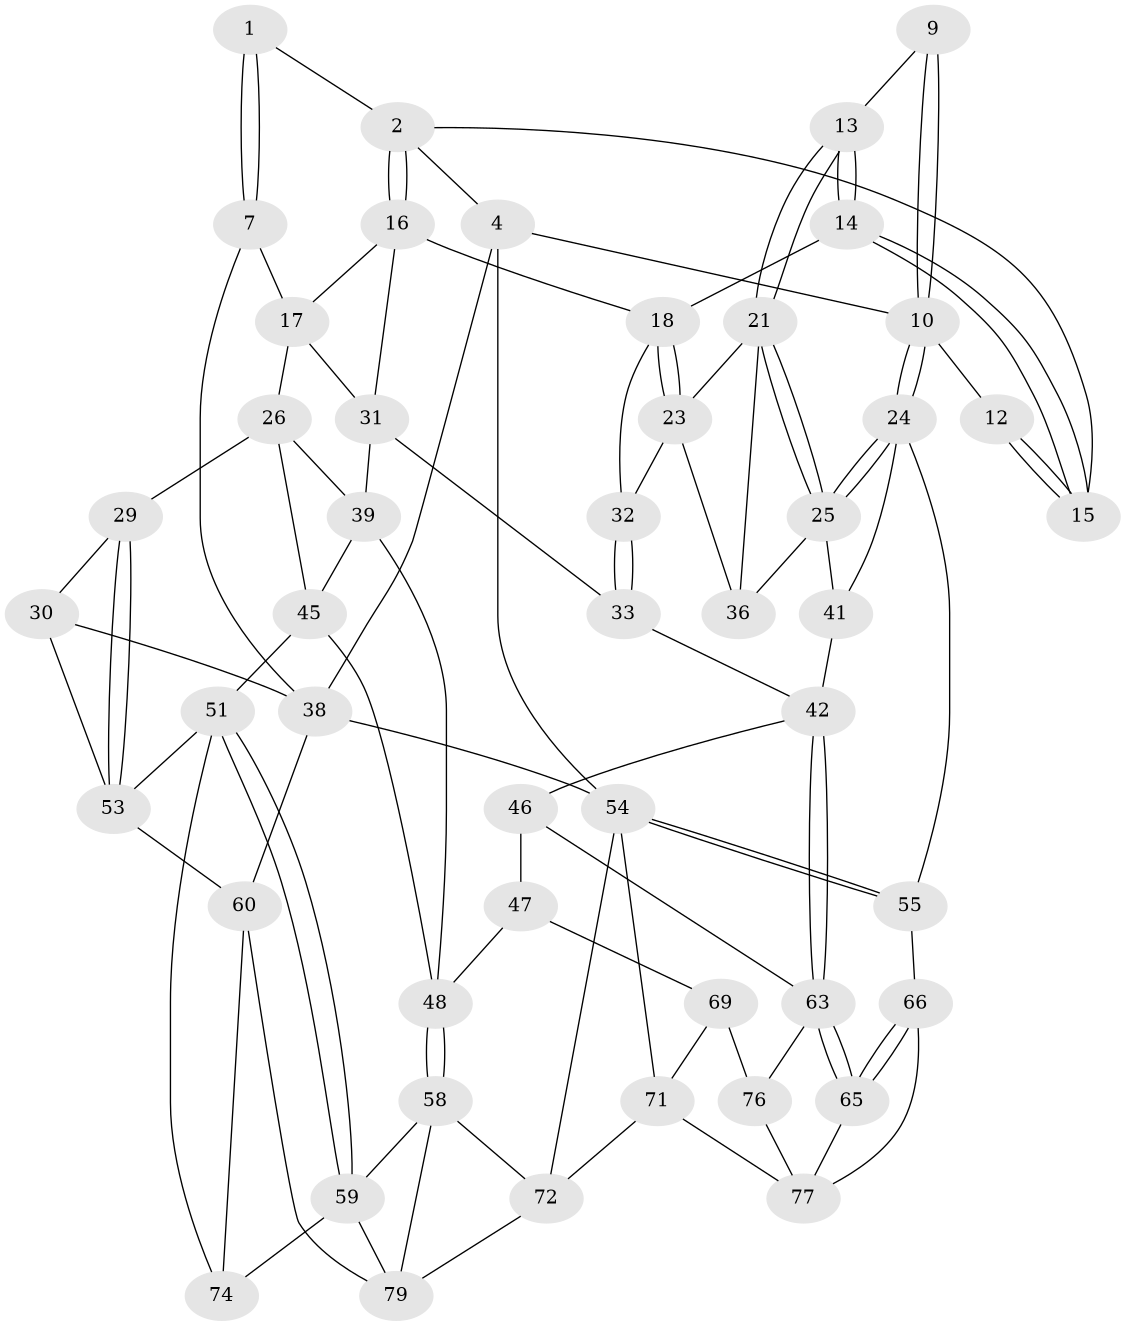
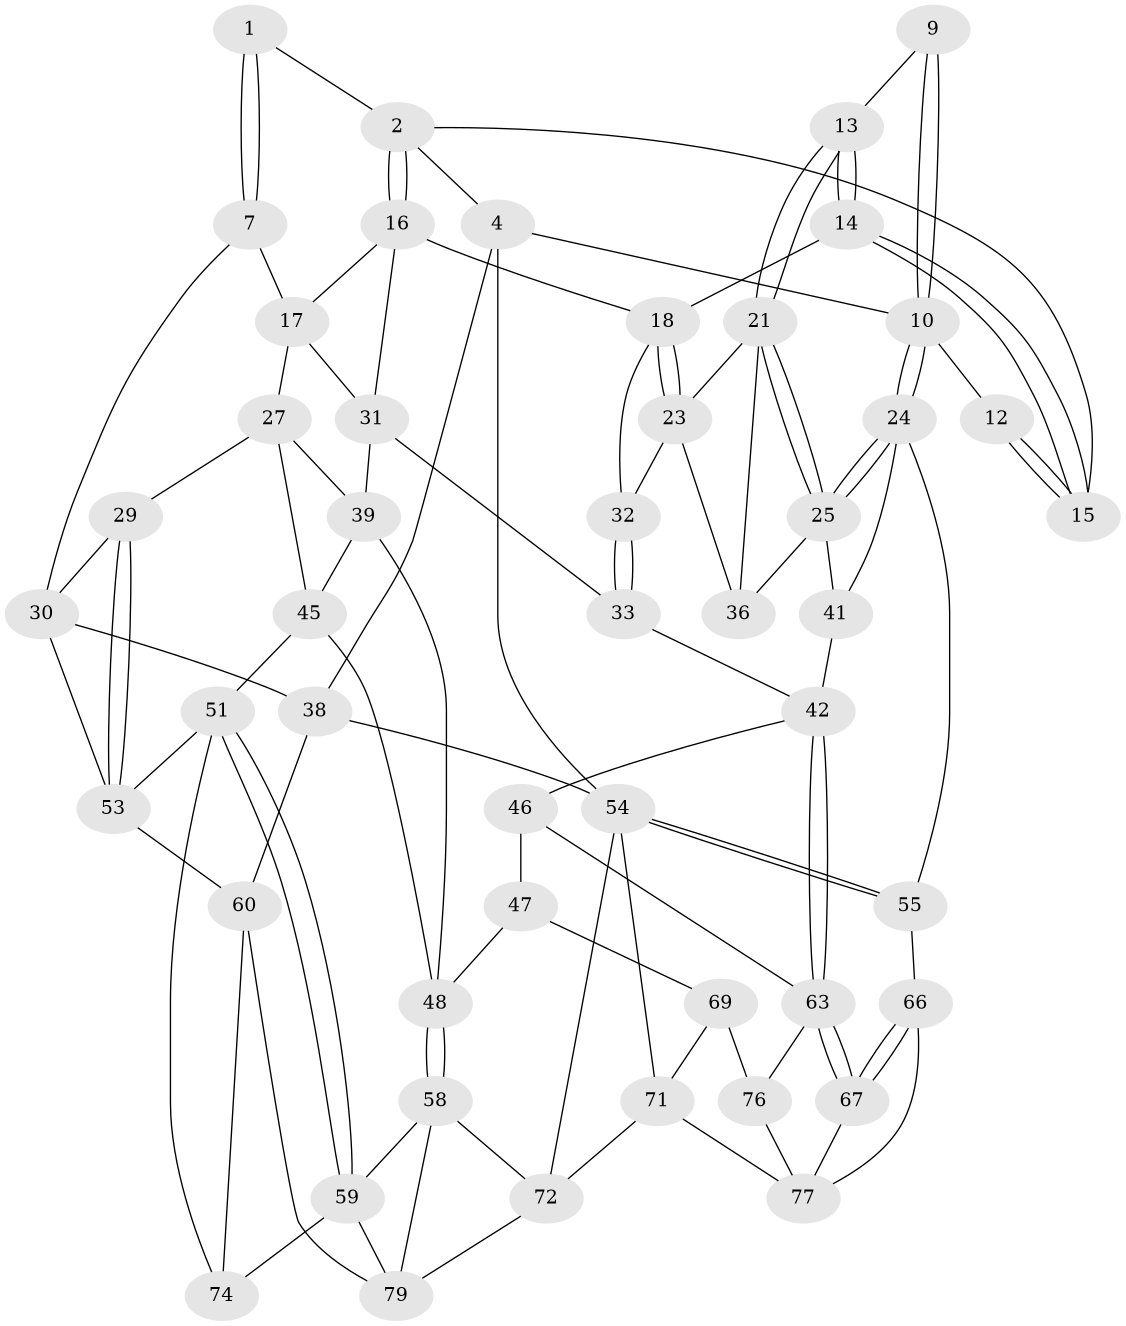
node "26": label "26" -> "27"
edge "7" -- "38": now "7" -- "30"
node "65": label "65" -> "67"
